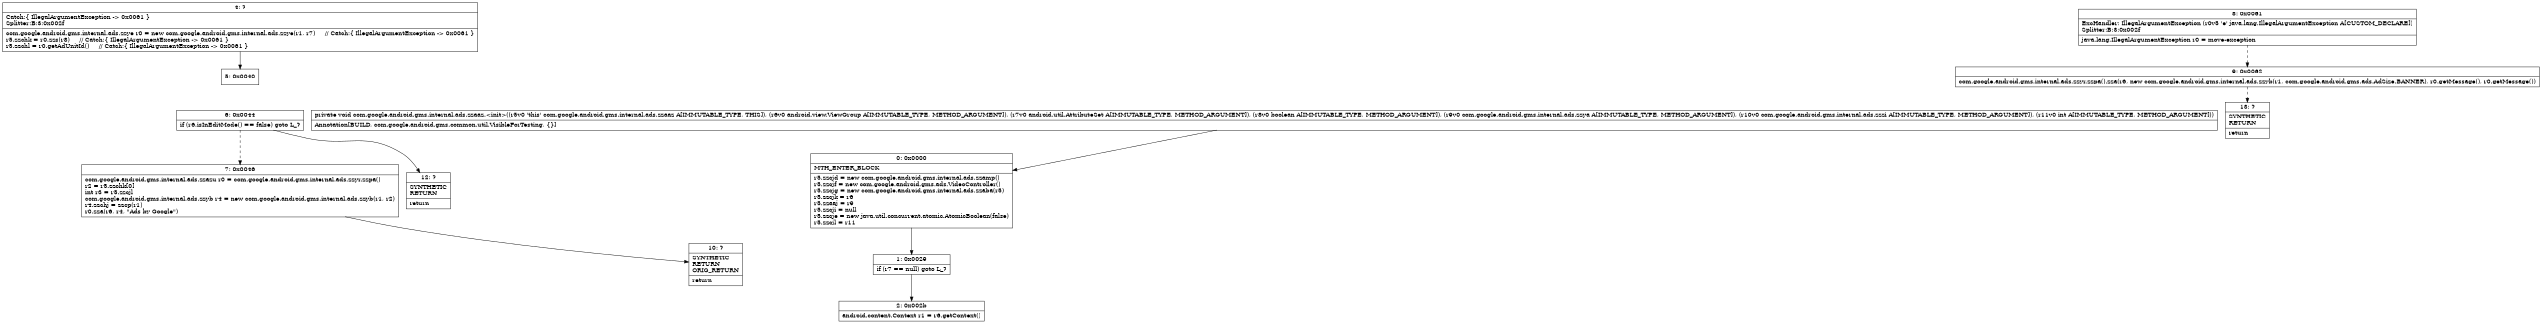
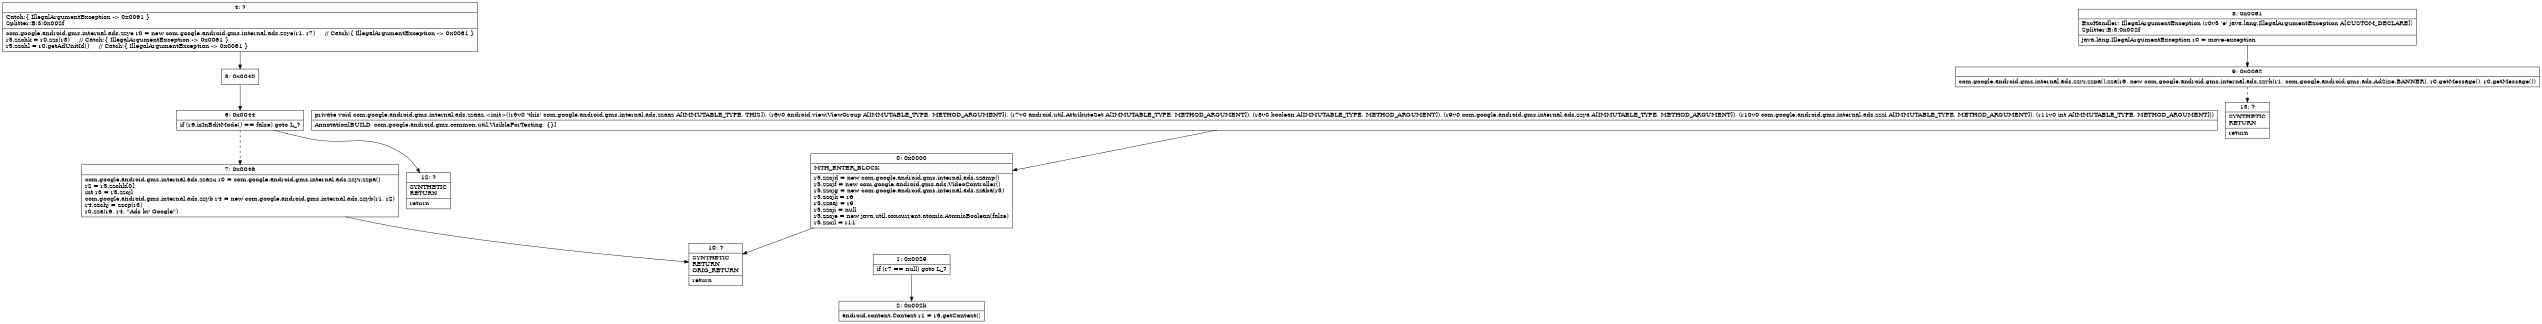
edge "8: 0x0061" -> "9: 0x0062": style dashed -> solid
edge "5: 0x0040" -> "6: 0x0044": added
node "7: 0x0046": text "r4.zzchj = zzcp(r1)" -> "r4.zzchj = zzcp(r3)"
edge "0: 0x0000" -> "1: 0x0029": now "0: 0x0000" -> "10: ?"
